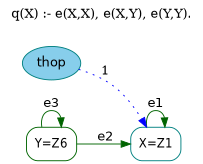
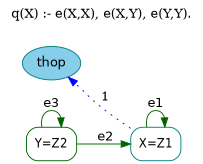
edge "thop" -> "X=Z1": reversed
node "Y=Z6": label "Y=Z6" -> "Y=Z2"
